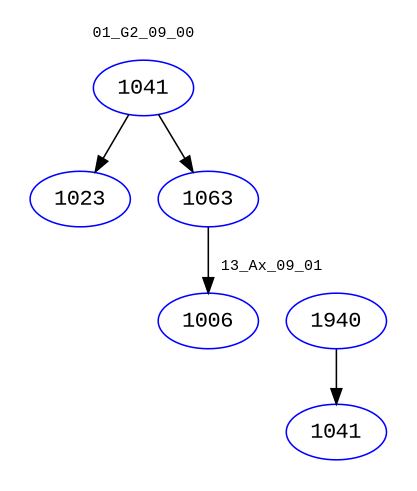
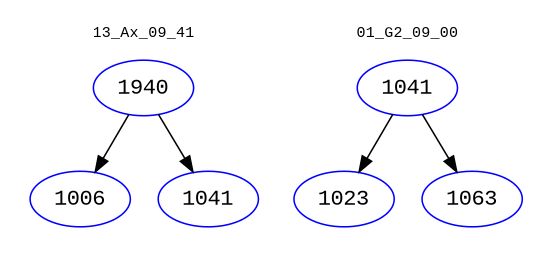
edge "1063" -> "1006": now "1940" -> "1006"
cluster "13_Ax_09_01": label "13_Ax_09_01" -> "13_Ax_09_41"
